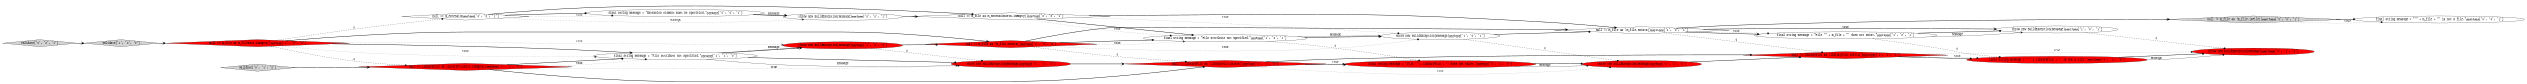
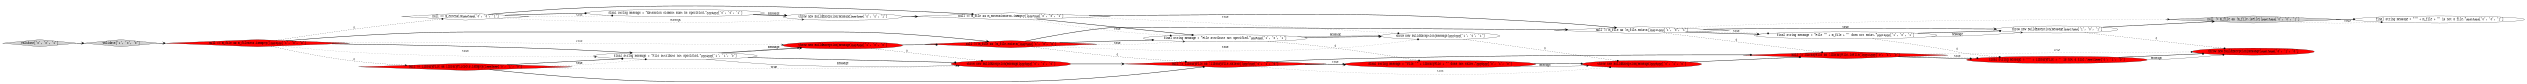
edge "null != m_file && !m_file.exists()@@@11@@@['1', '0', '1']" -> "null != m_file && !m_file.isFile()@@@15@@@['0', '0', '1']": style bold -> dotted
edge "throw new BuildException(message)@@@13@@@['1', '0', '1']" -> "null != m_file && !m_file.isFile()@@@15@@@['0', '0', '1']": added
edge "throw new BuildException(message)@@@9@@@['1', '0', '1']" -> "null != m_file && !m_file.exists()@@@11@@@['1', '0', '1']": removed
node "validate['0', '1', '0']": removed
